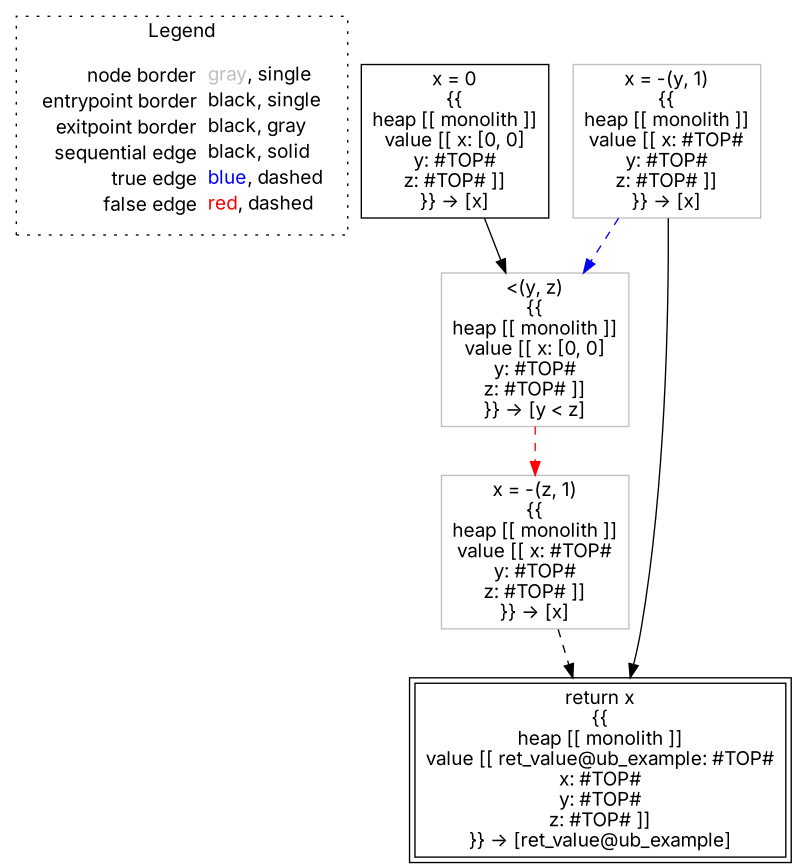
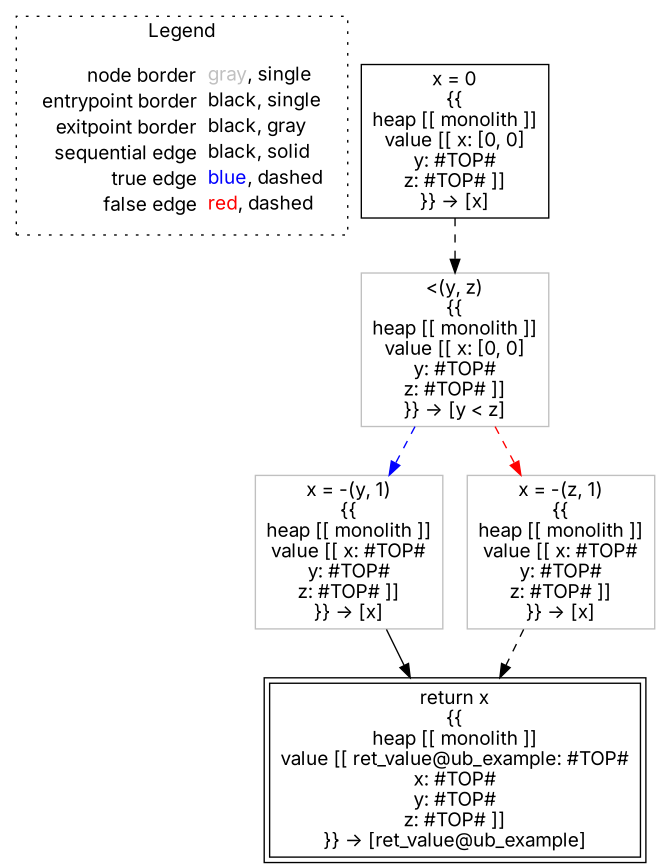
edge "x = 0" -> "<(y, z)": style solid -> dashed
edge "x = -(y, 1)" -> "<(y, z)": reversed
